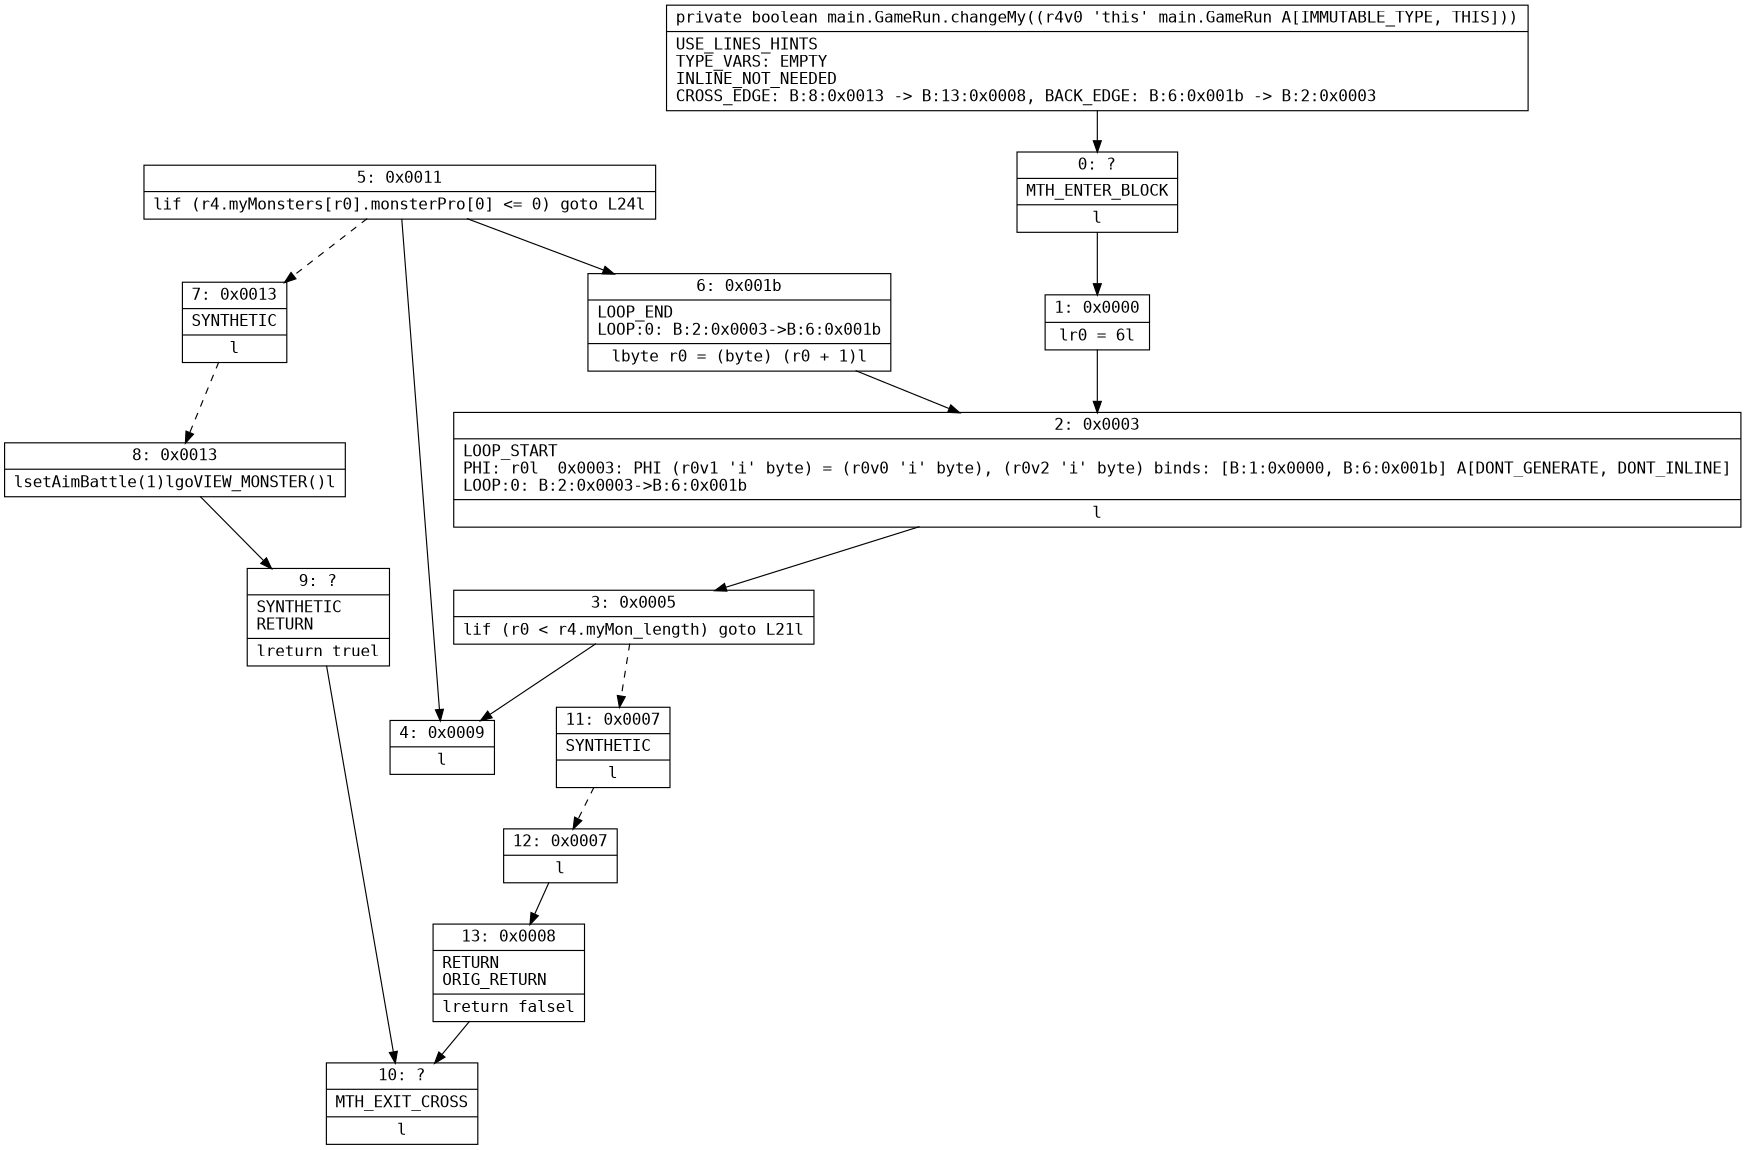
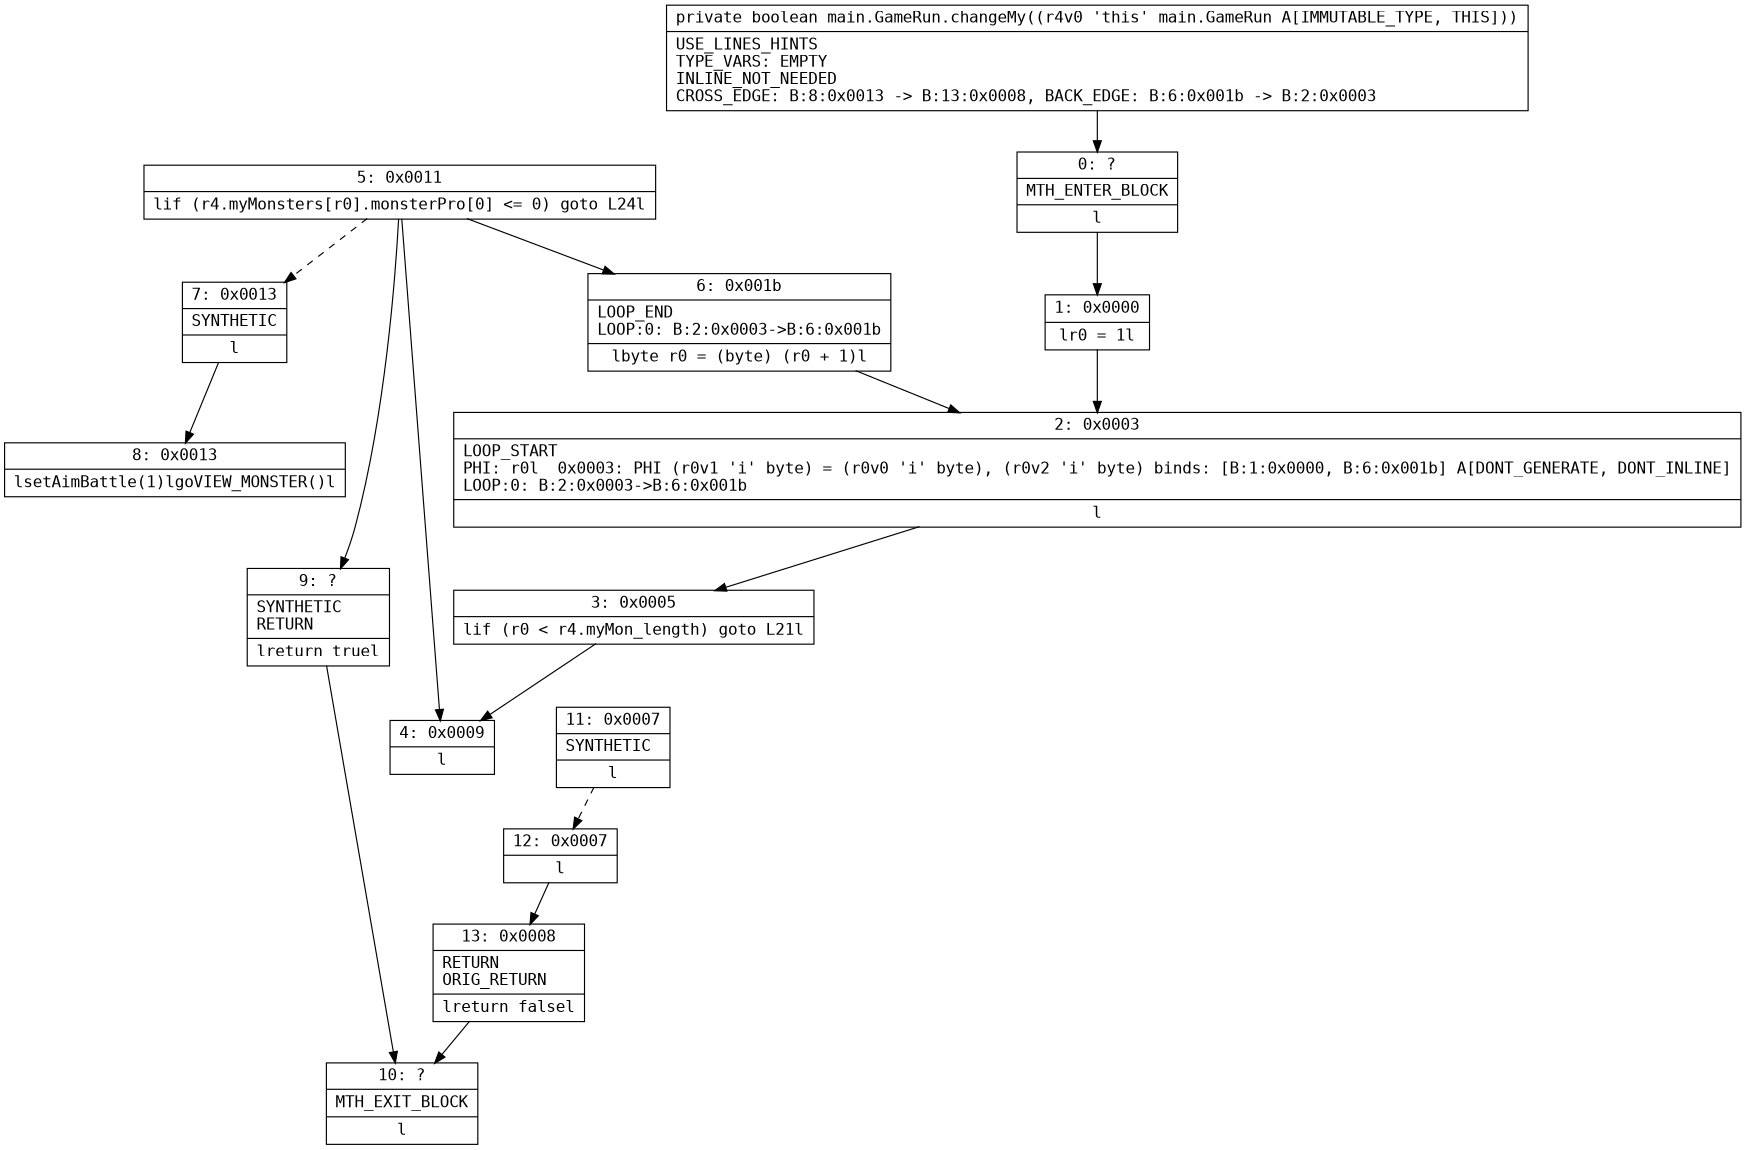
node "1: 0x0000": text "lr0 = 6l" -> "lr0 = 1l"
edge "7: 0x0013" -> "8: 0x0013": style dashed -> solid
edge "8: 0x0013" -> "9: ?": now "5: 0x0011" -> "9: ?"
edge "3: 0x0005" -> "11: 0x0007": removed
node "10: ?": text "MTH_EXIT_CROSS" -> "MTH_EXIT_BLOCK"
